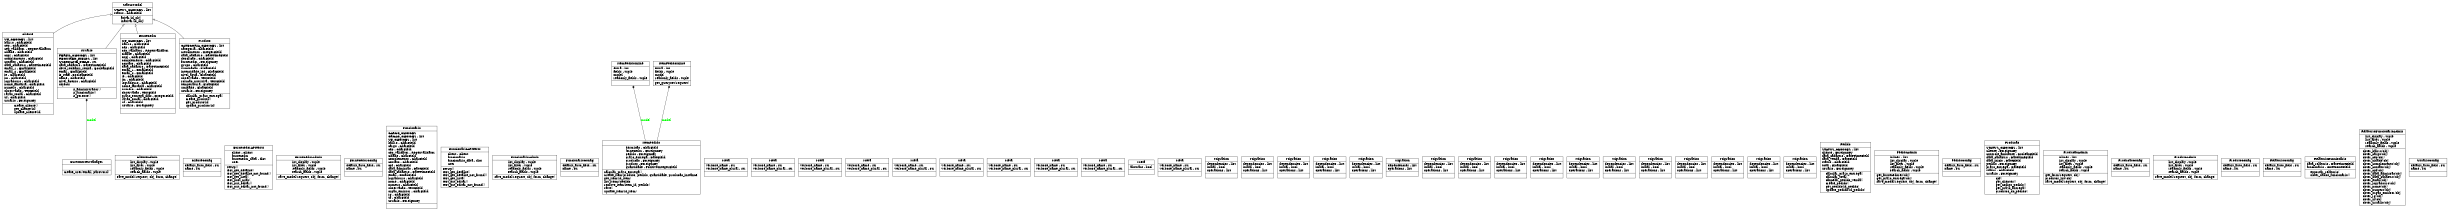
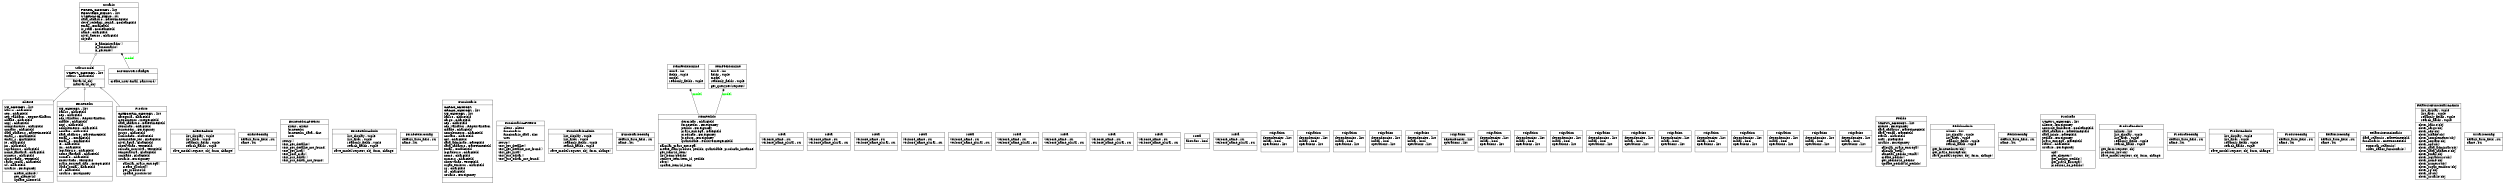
edge "Usuario" -> "StatusModel": reversed
